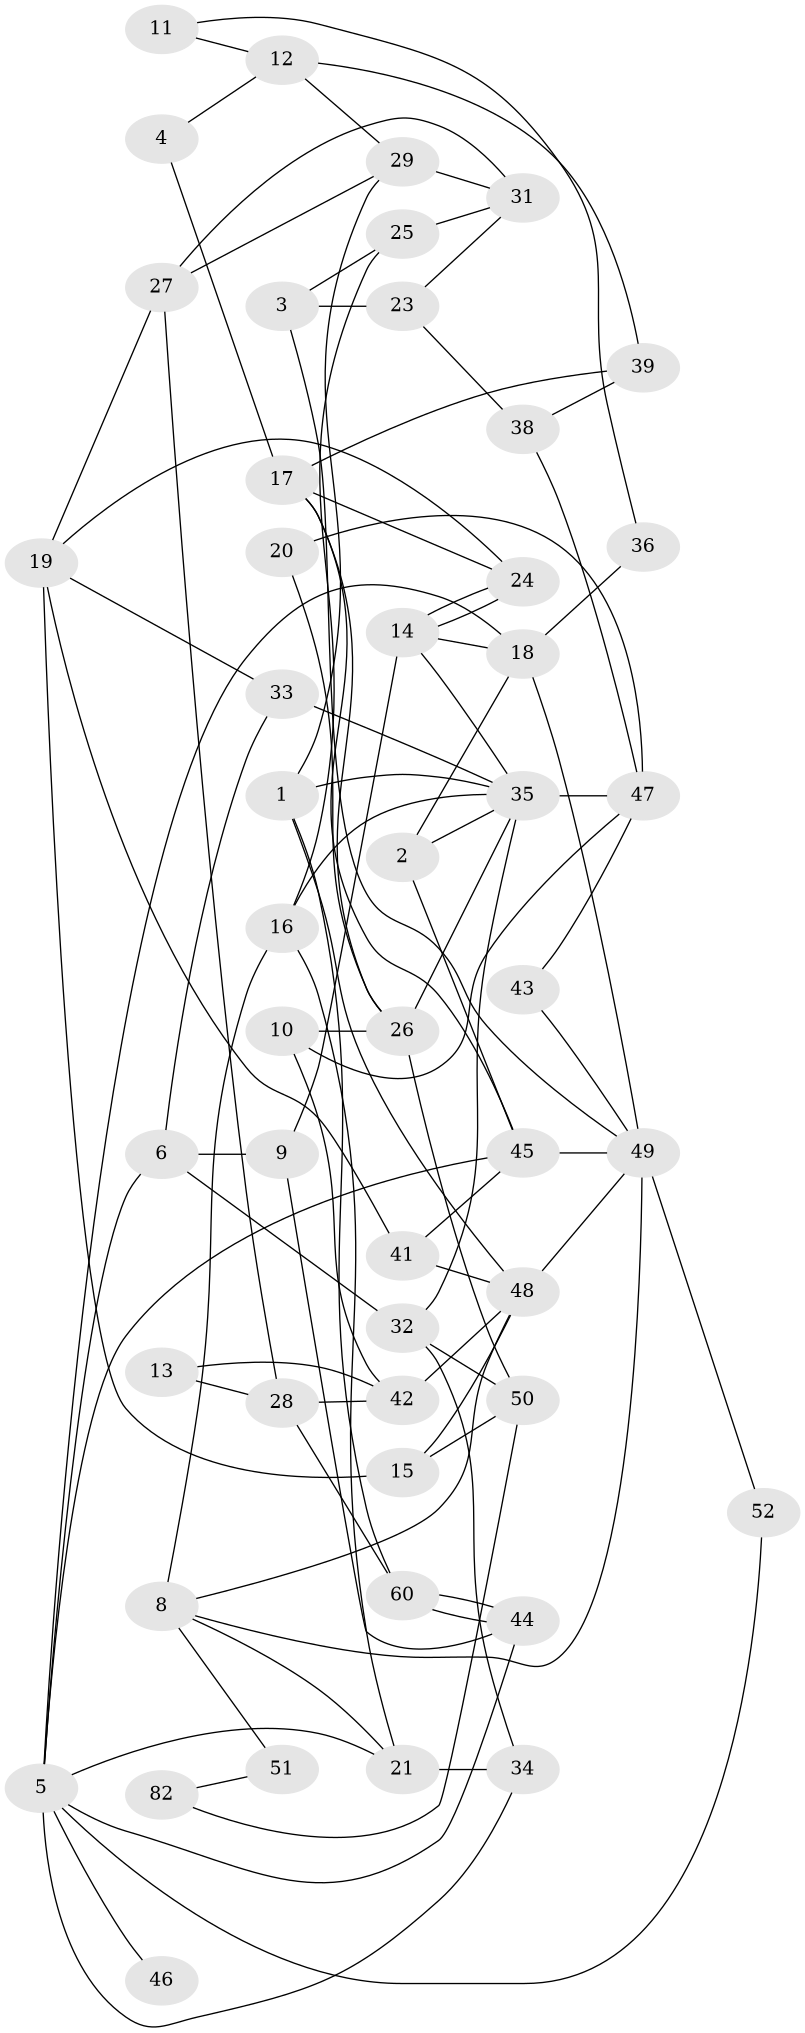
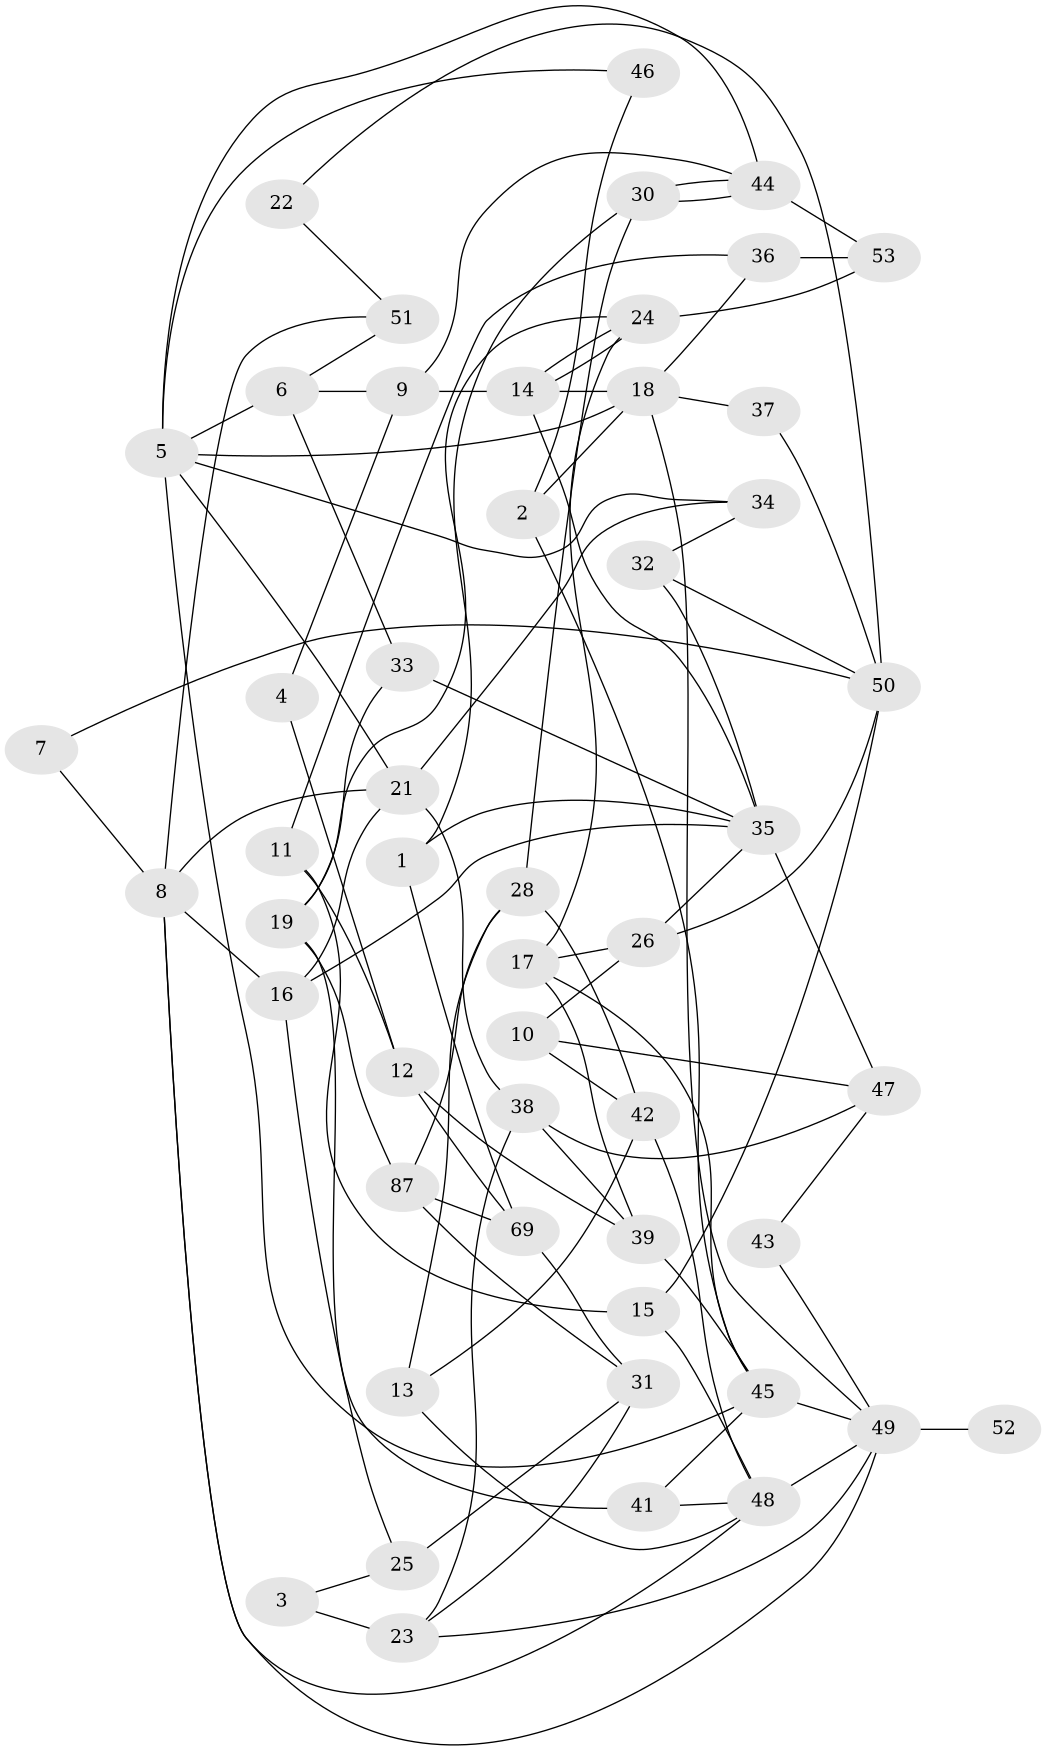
node "29": label "29" -> "69"
node "53": added
node "27": label "27" -> "87"
edge "4" -- "17": now "4" -- "9"
node "37": added
node "20": removed
node "7": added
edge "35" -- "2": now "46" -- "2"
edge "3" -- "49": now "23" -- "49"
edge "21" -- "38": added
edge "1" -- "48": now "13" -- "48"
edge "19" -- "15": now "11" -- "15"
edge "6" -- "32": now "6" -- "51"
edge "39" -- "45": added
node "60": label "60" -> "30"
node "82": label "82" -> "22"
edge "52" -- "5": removed
